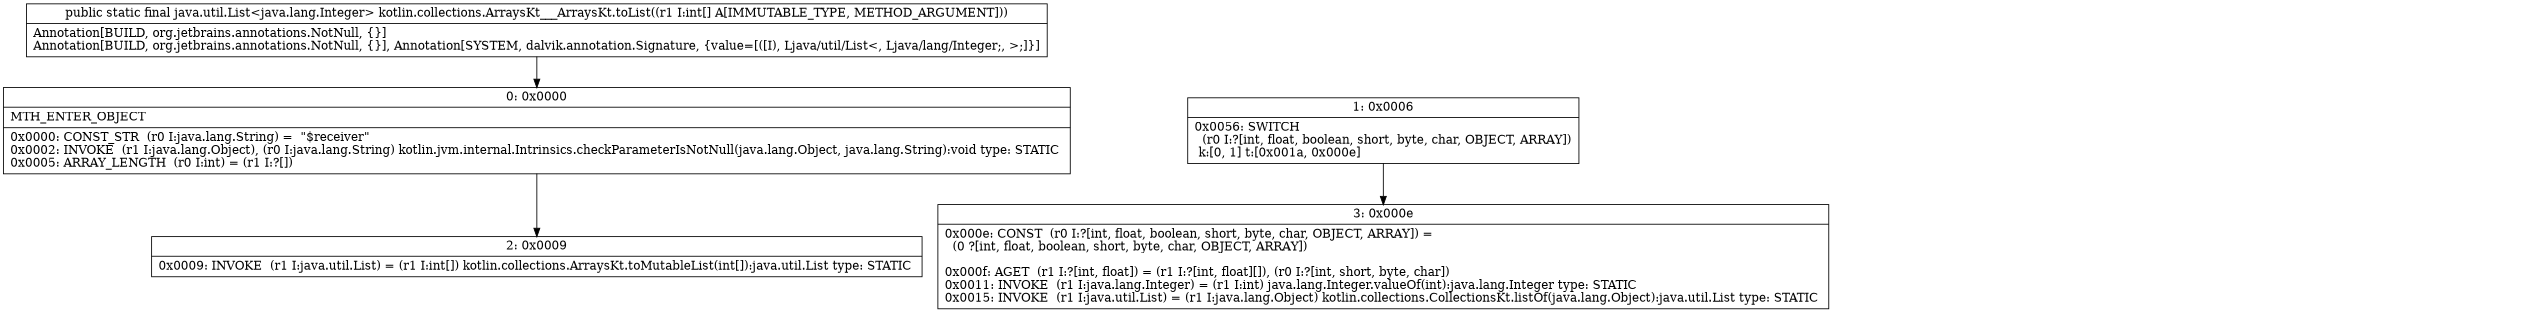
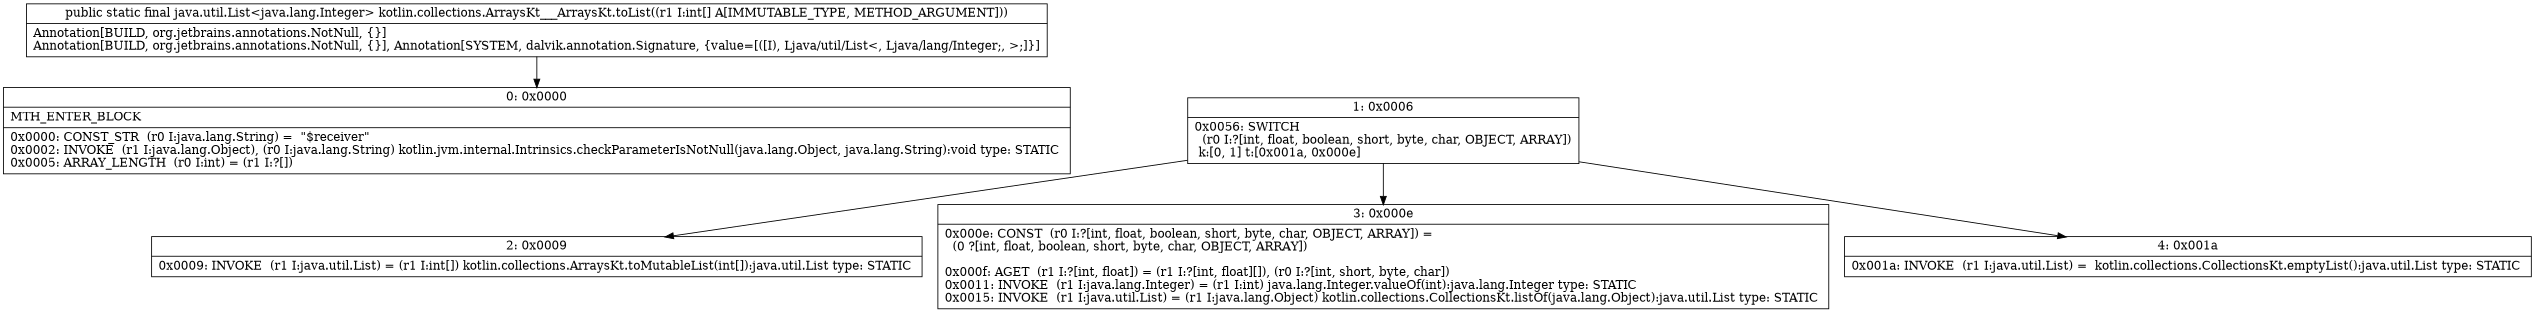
node "0: 0x0000": text "MTH_ENTER_OBJECT" -> "MTH_ENTER_BLOCK"
edge "0: 0x0000" -> "2: 0x0009": now "1: 0x0006" -> "2: 0x0009"
node "4: 0x001a": added
